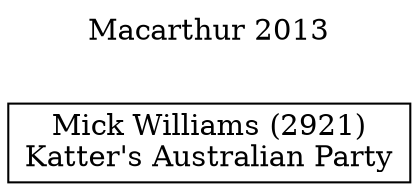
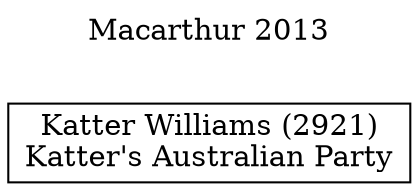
node "Mick Williams (2921) Katter's Australian Party": label "Mick Williams (2921) Katter's Australian Party" -> "Katter Williams (2921) Katter's Australian Party"
